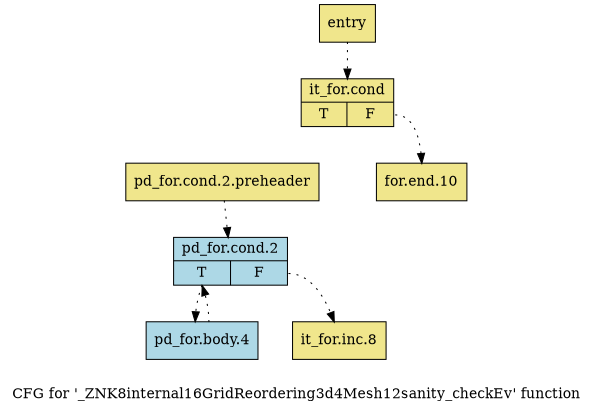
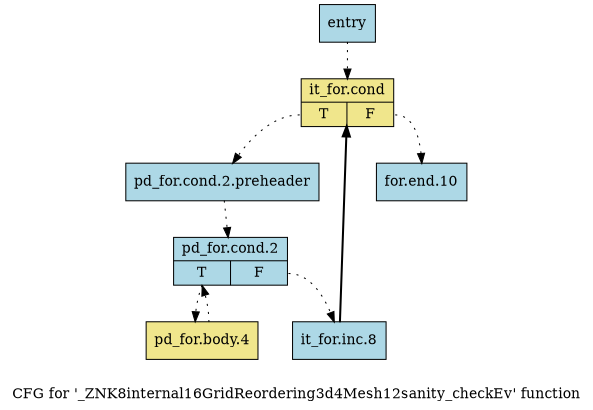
node "entry": fillcolor khaki -> lightblue
edge "it_for.cond" -> "pd_for.cond.2.preheader": added
node "pd_for.cond.2.preheader": fillcolor khaki -> lightblue
node "for.end.10": fillcolor khaki -> lightblue
edge "it_for.inc.8" -> "it_for.cond": added
node "pd_for.body.4": fillcolor lightblue -> khaki
node "it_for.inc.8": fillcolor khaki -> lightblue
